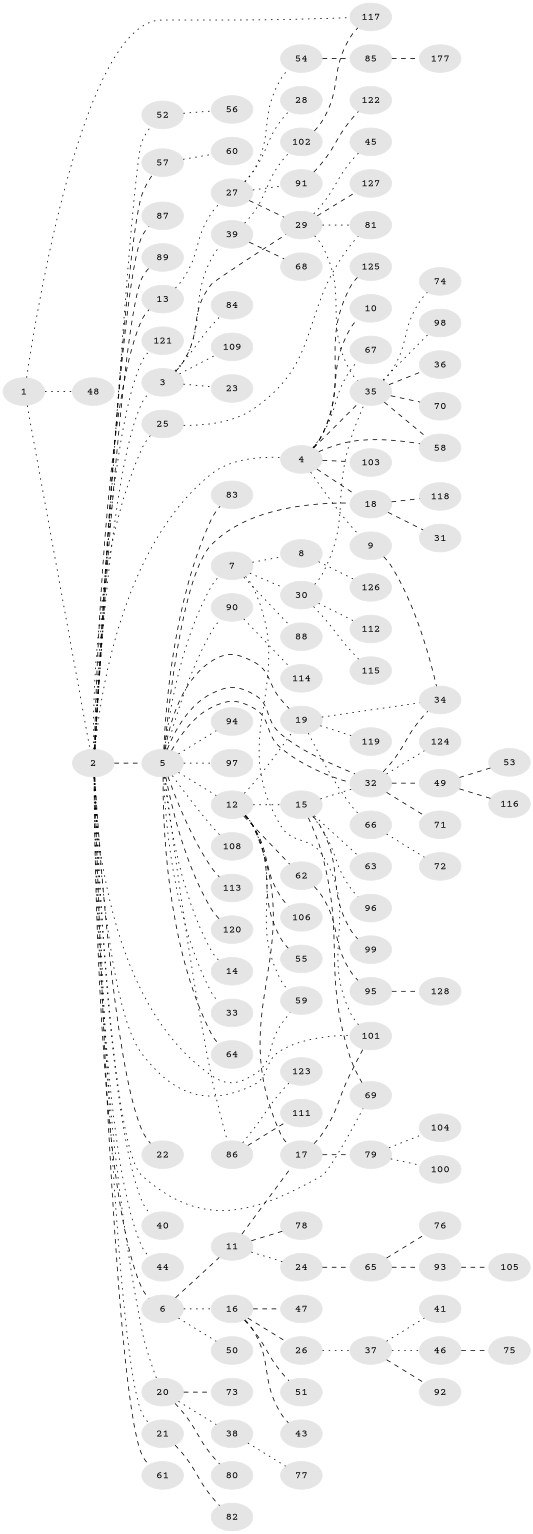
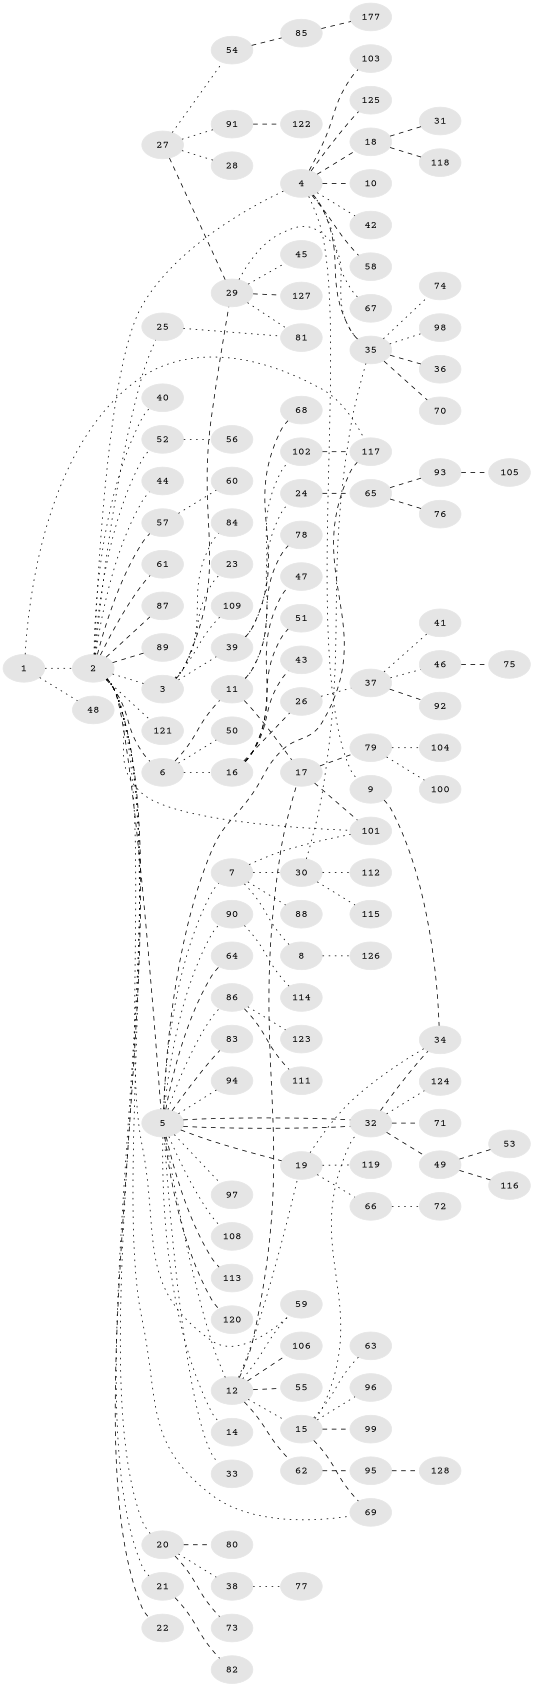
node "42": added
node "13": removed
edge "35" -- "58": removed
edge "18" -- "5": now "117" -- "5"
